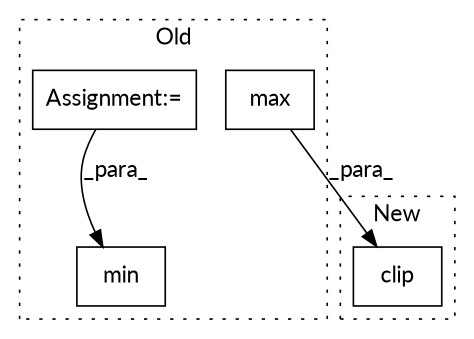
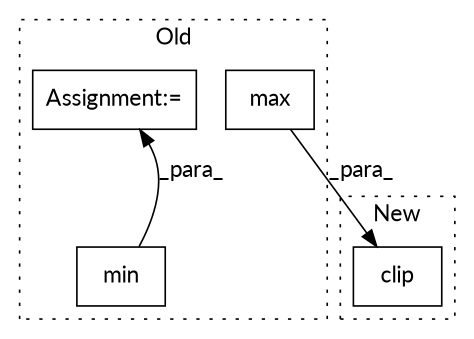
edge "Assignment:=" -> "min": reversed
